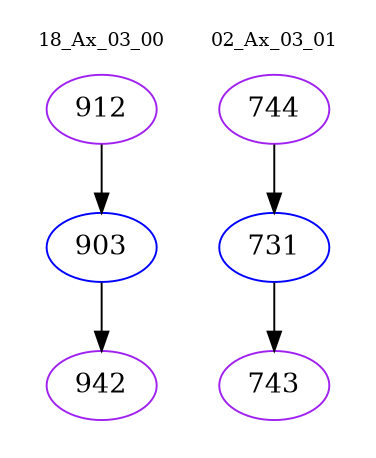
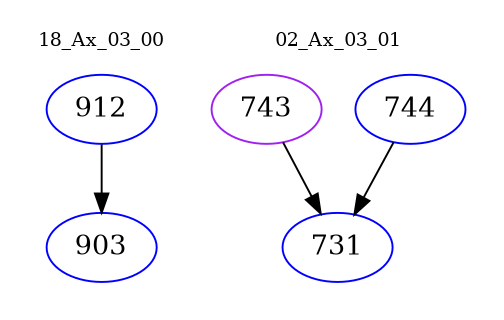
node "912": color purple -> blue
node "744": color purple -> blue
edge "731" -> "743": reversed
node "942": removed
